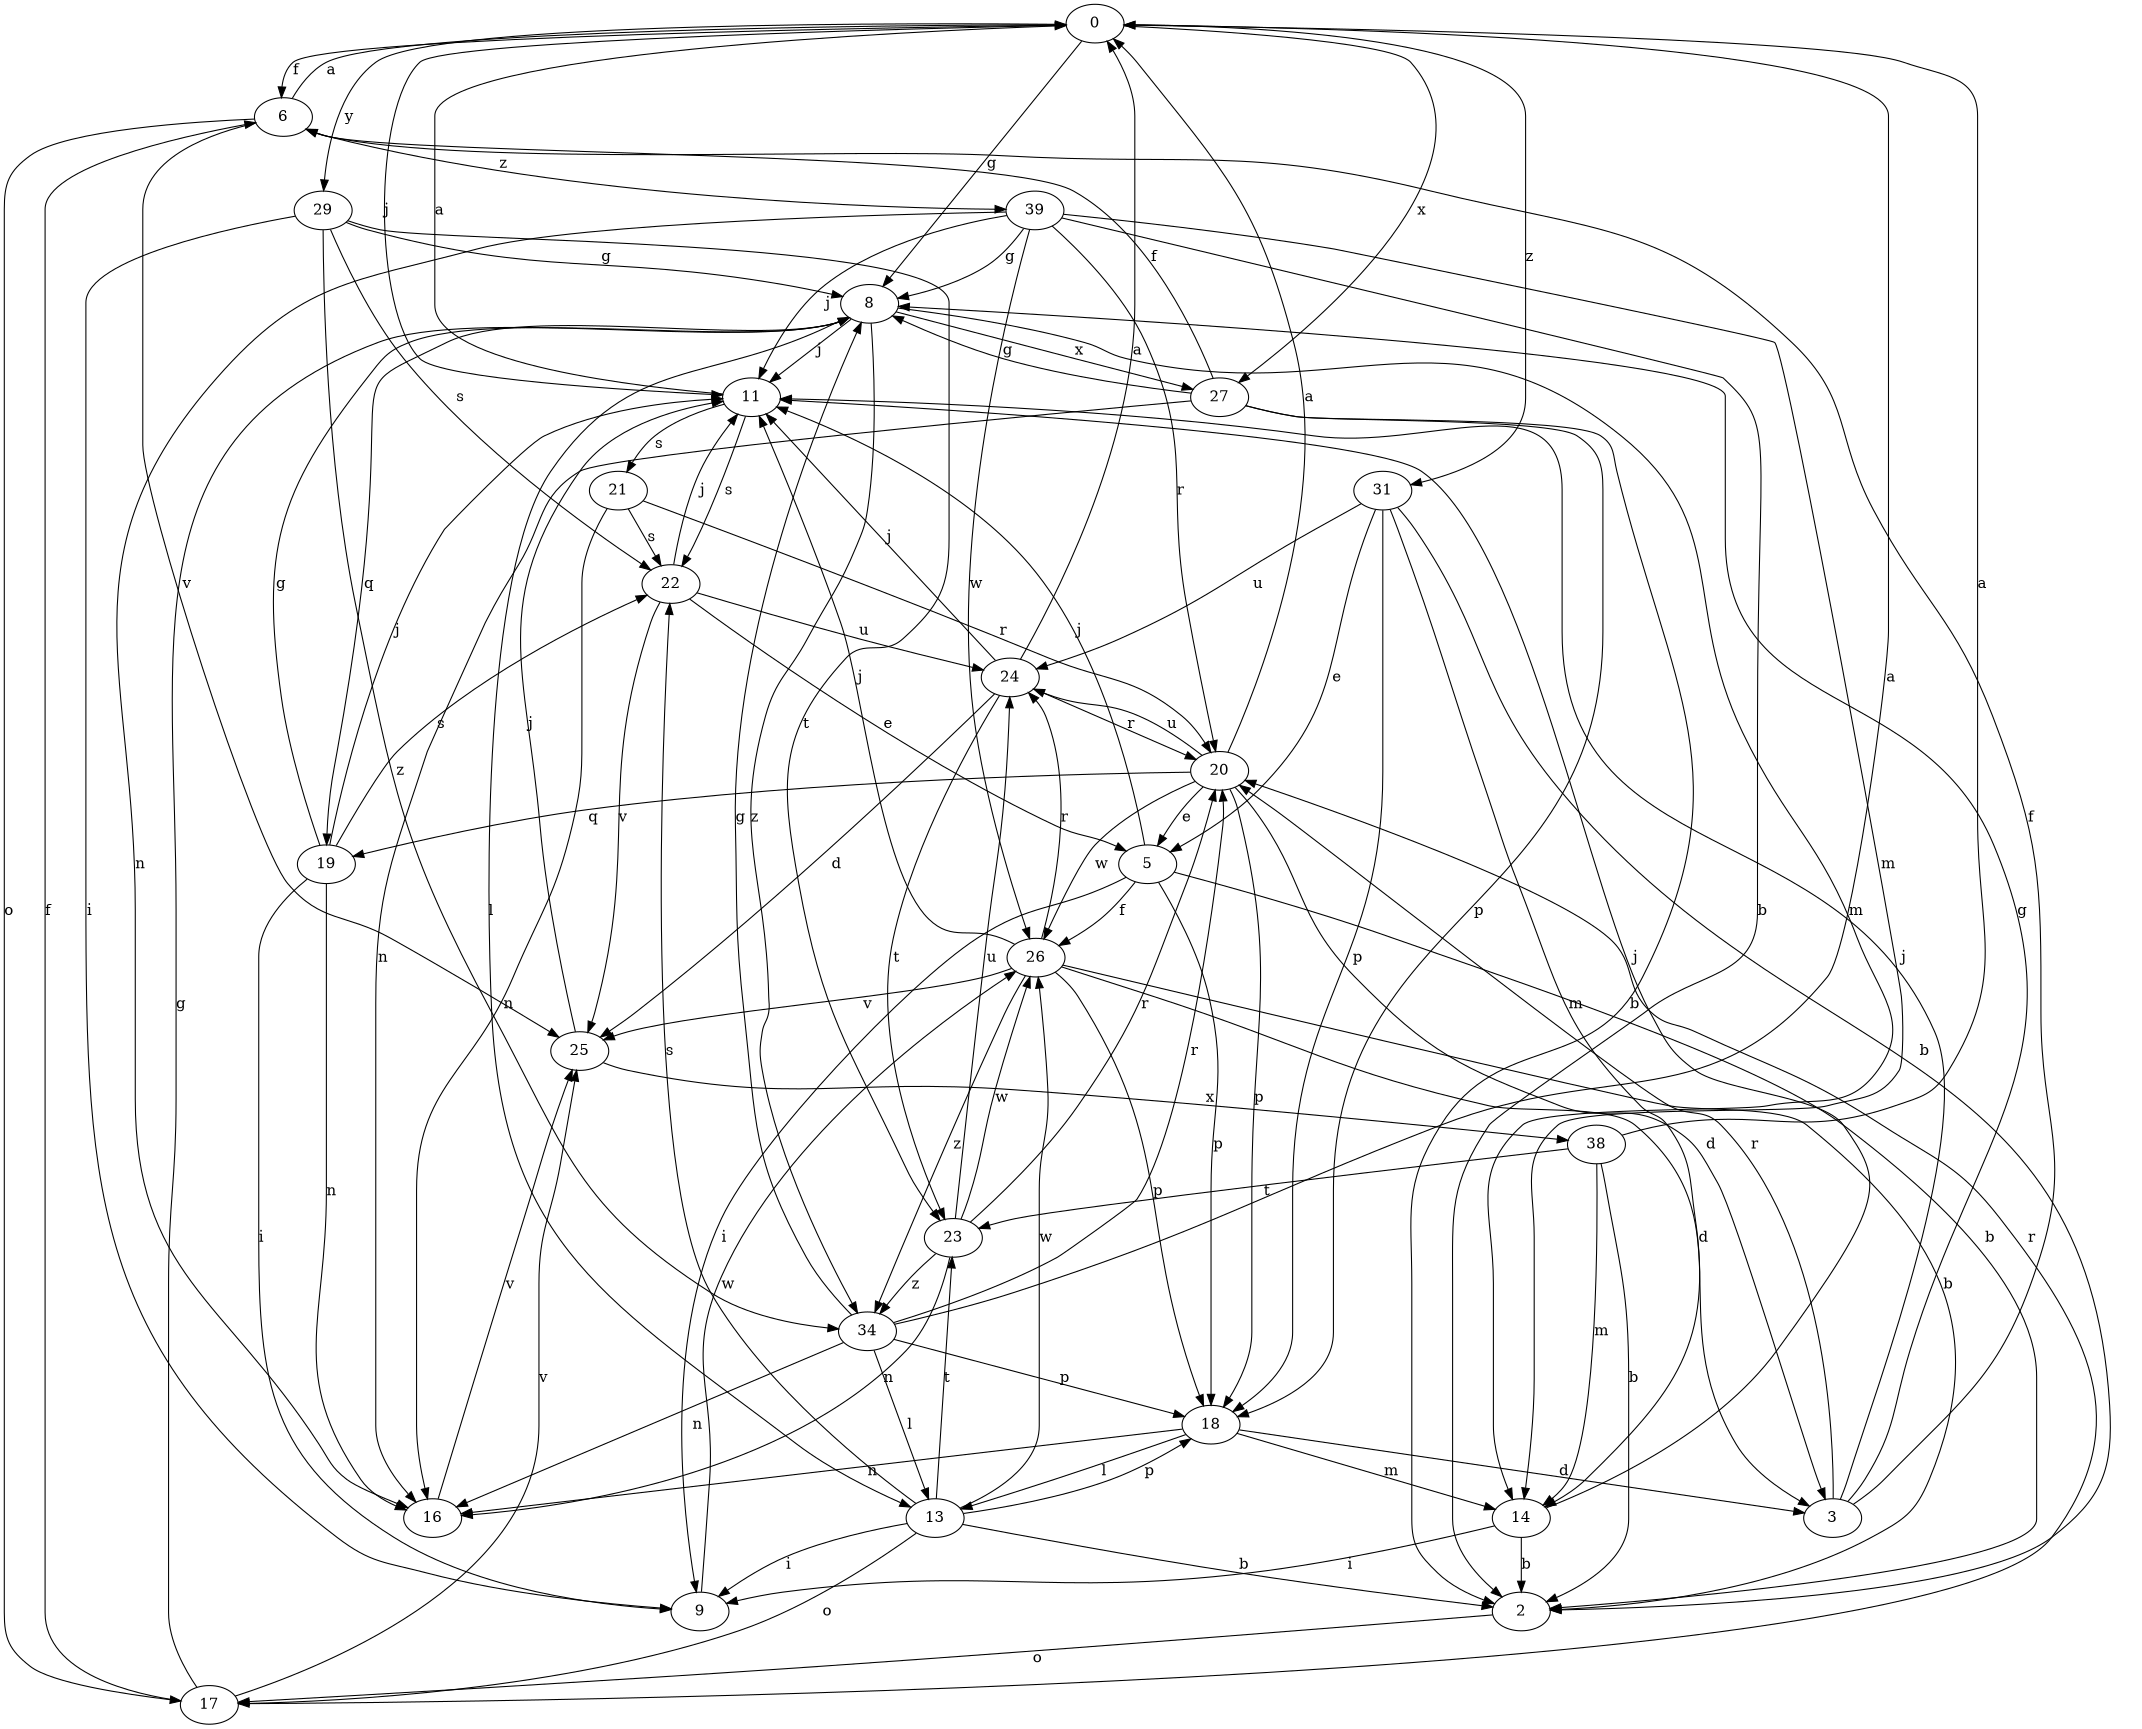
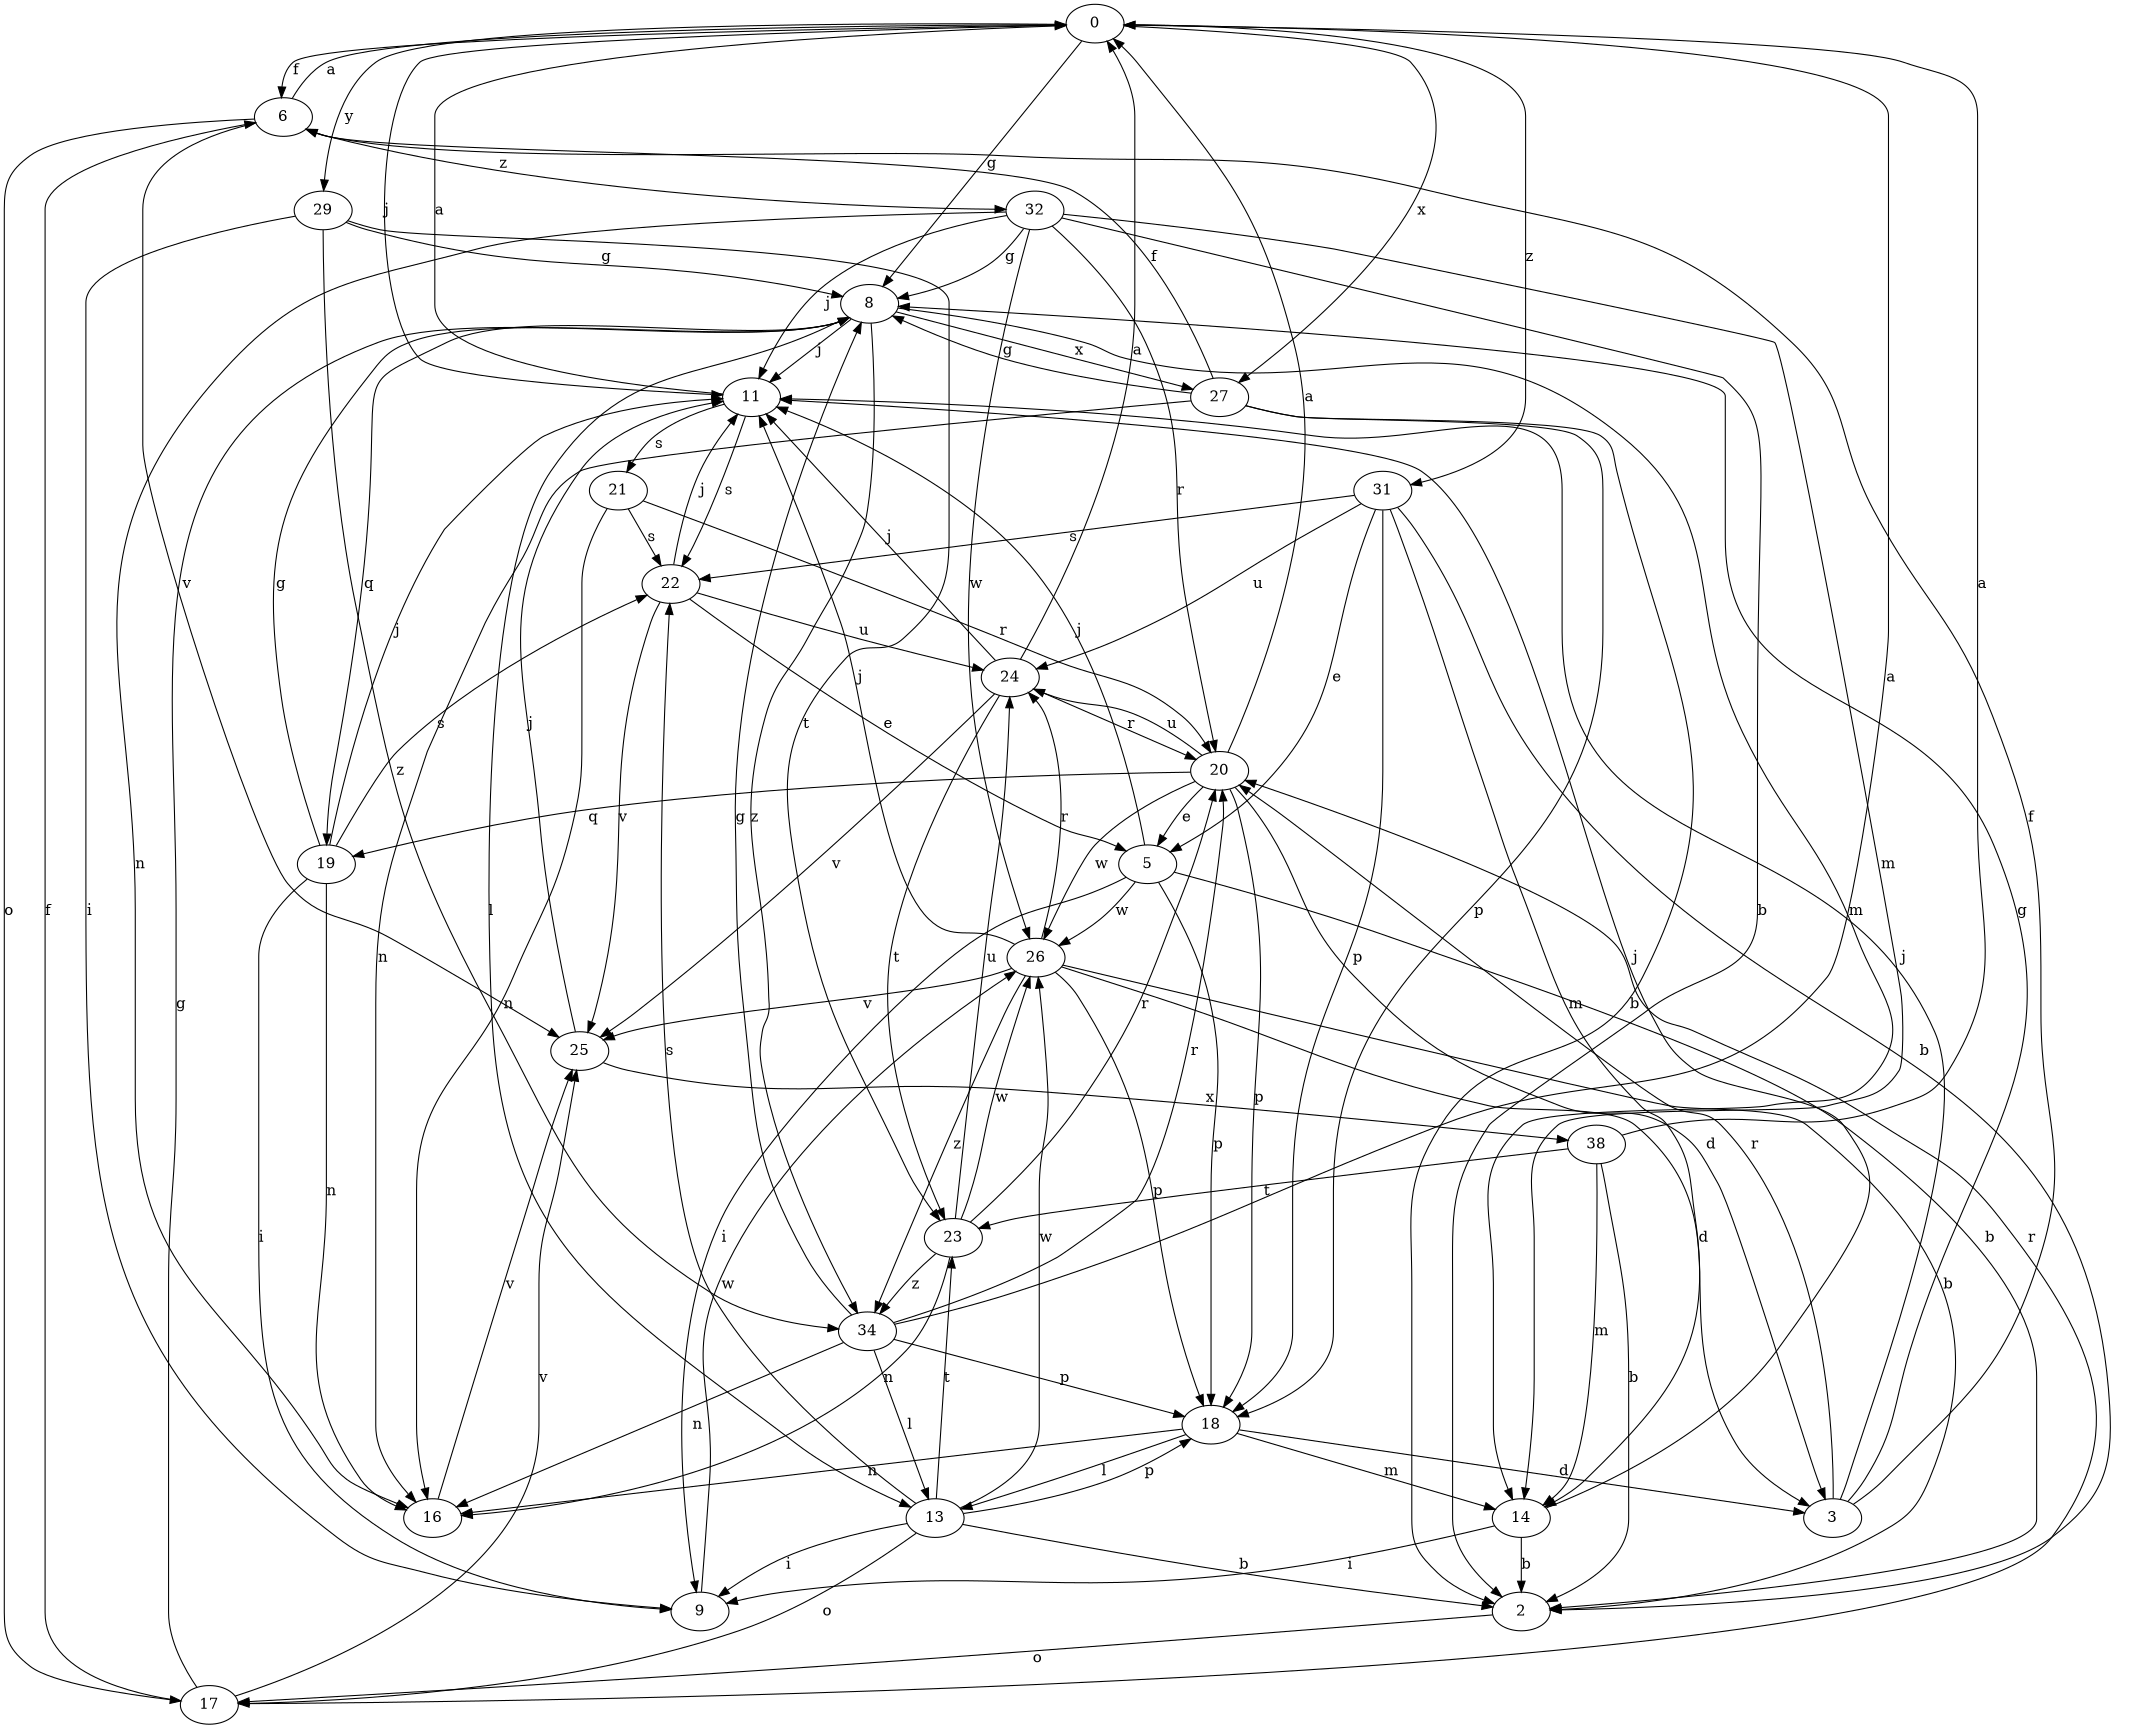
node "39": label "39" -> "32"
edge "29" -> "22": now "31" -> "22"
edge "24" -> "25": label "d" -> "v"
edge "5" -> "26": label "f" -> "w"
